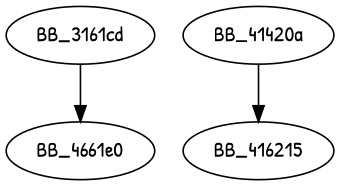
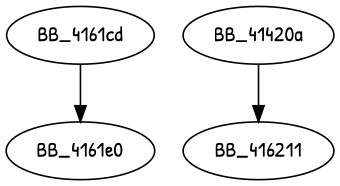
node "BB_3161cd": label "BB_3161cd" -> "BB_4161cd"
node "BB_4661e0": label "BB_4661e0" -> "BB_4161e0"
node "BB_416215": label "BB_416215" -> "BB_416211"
